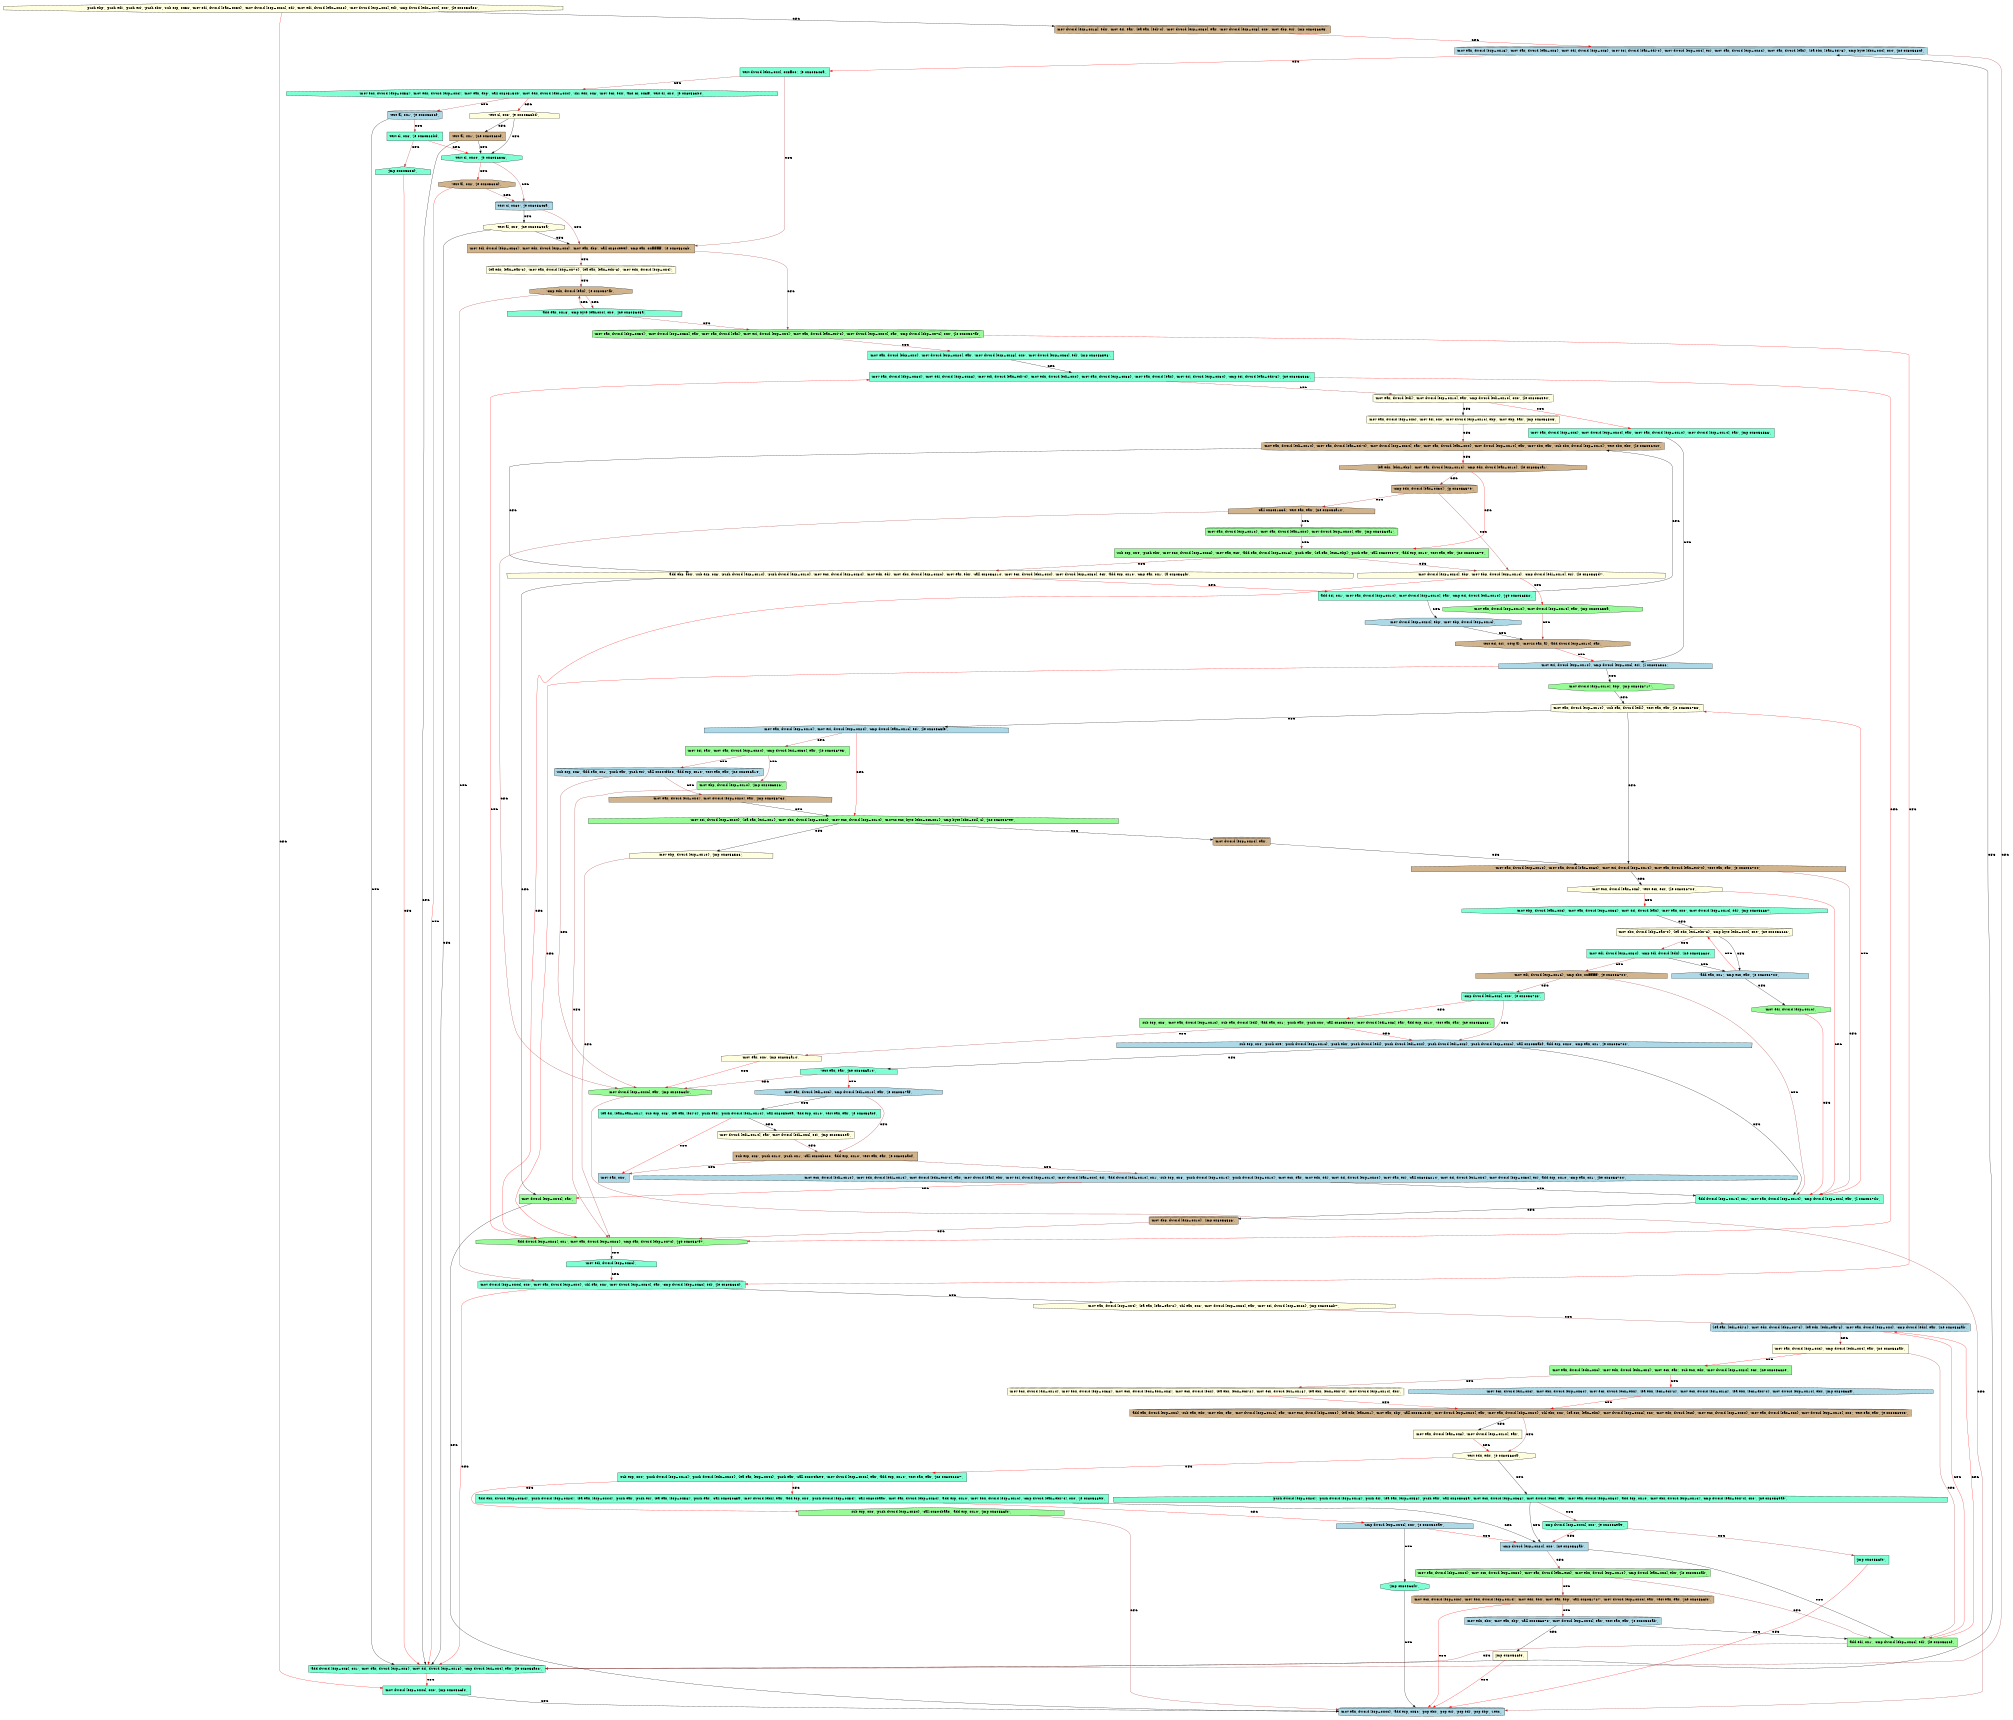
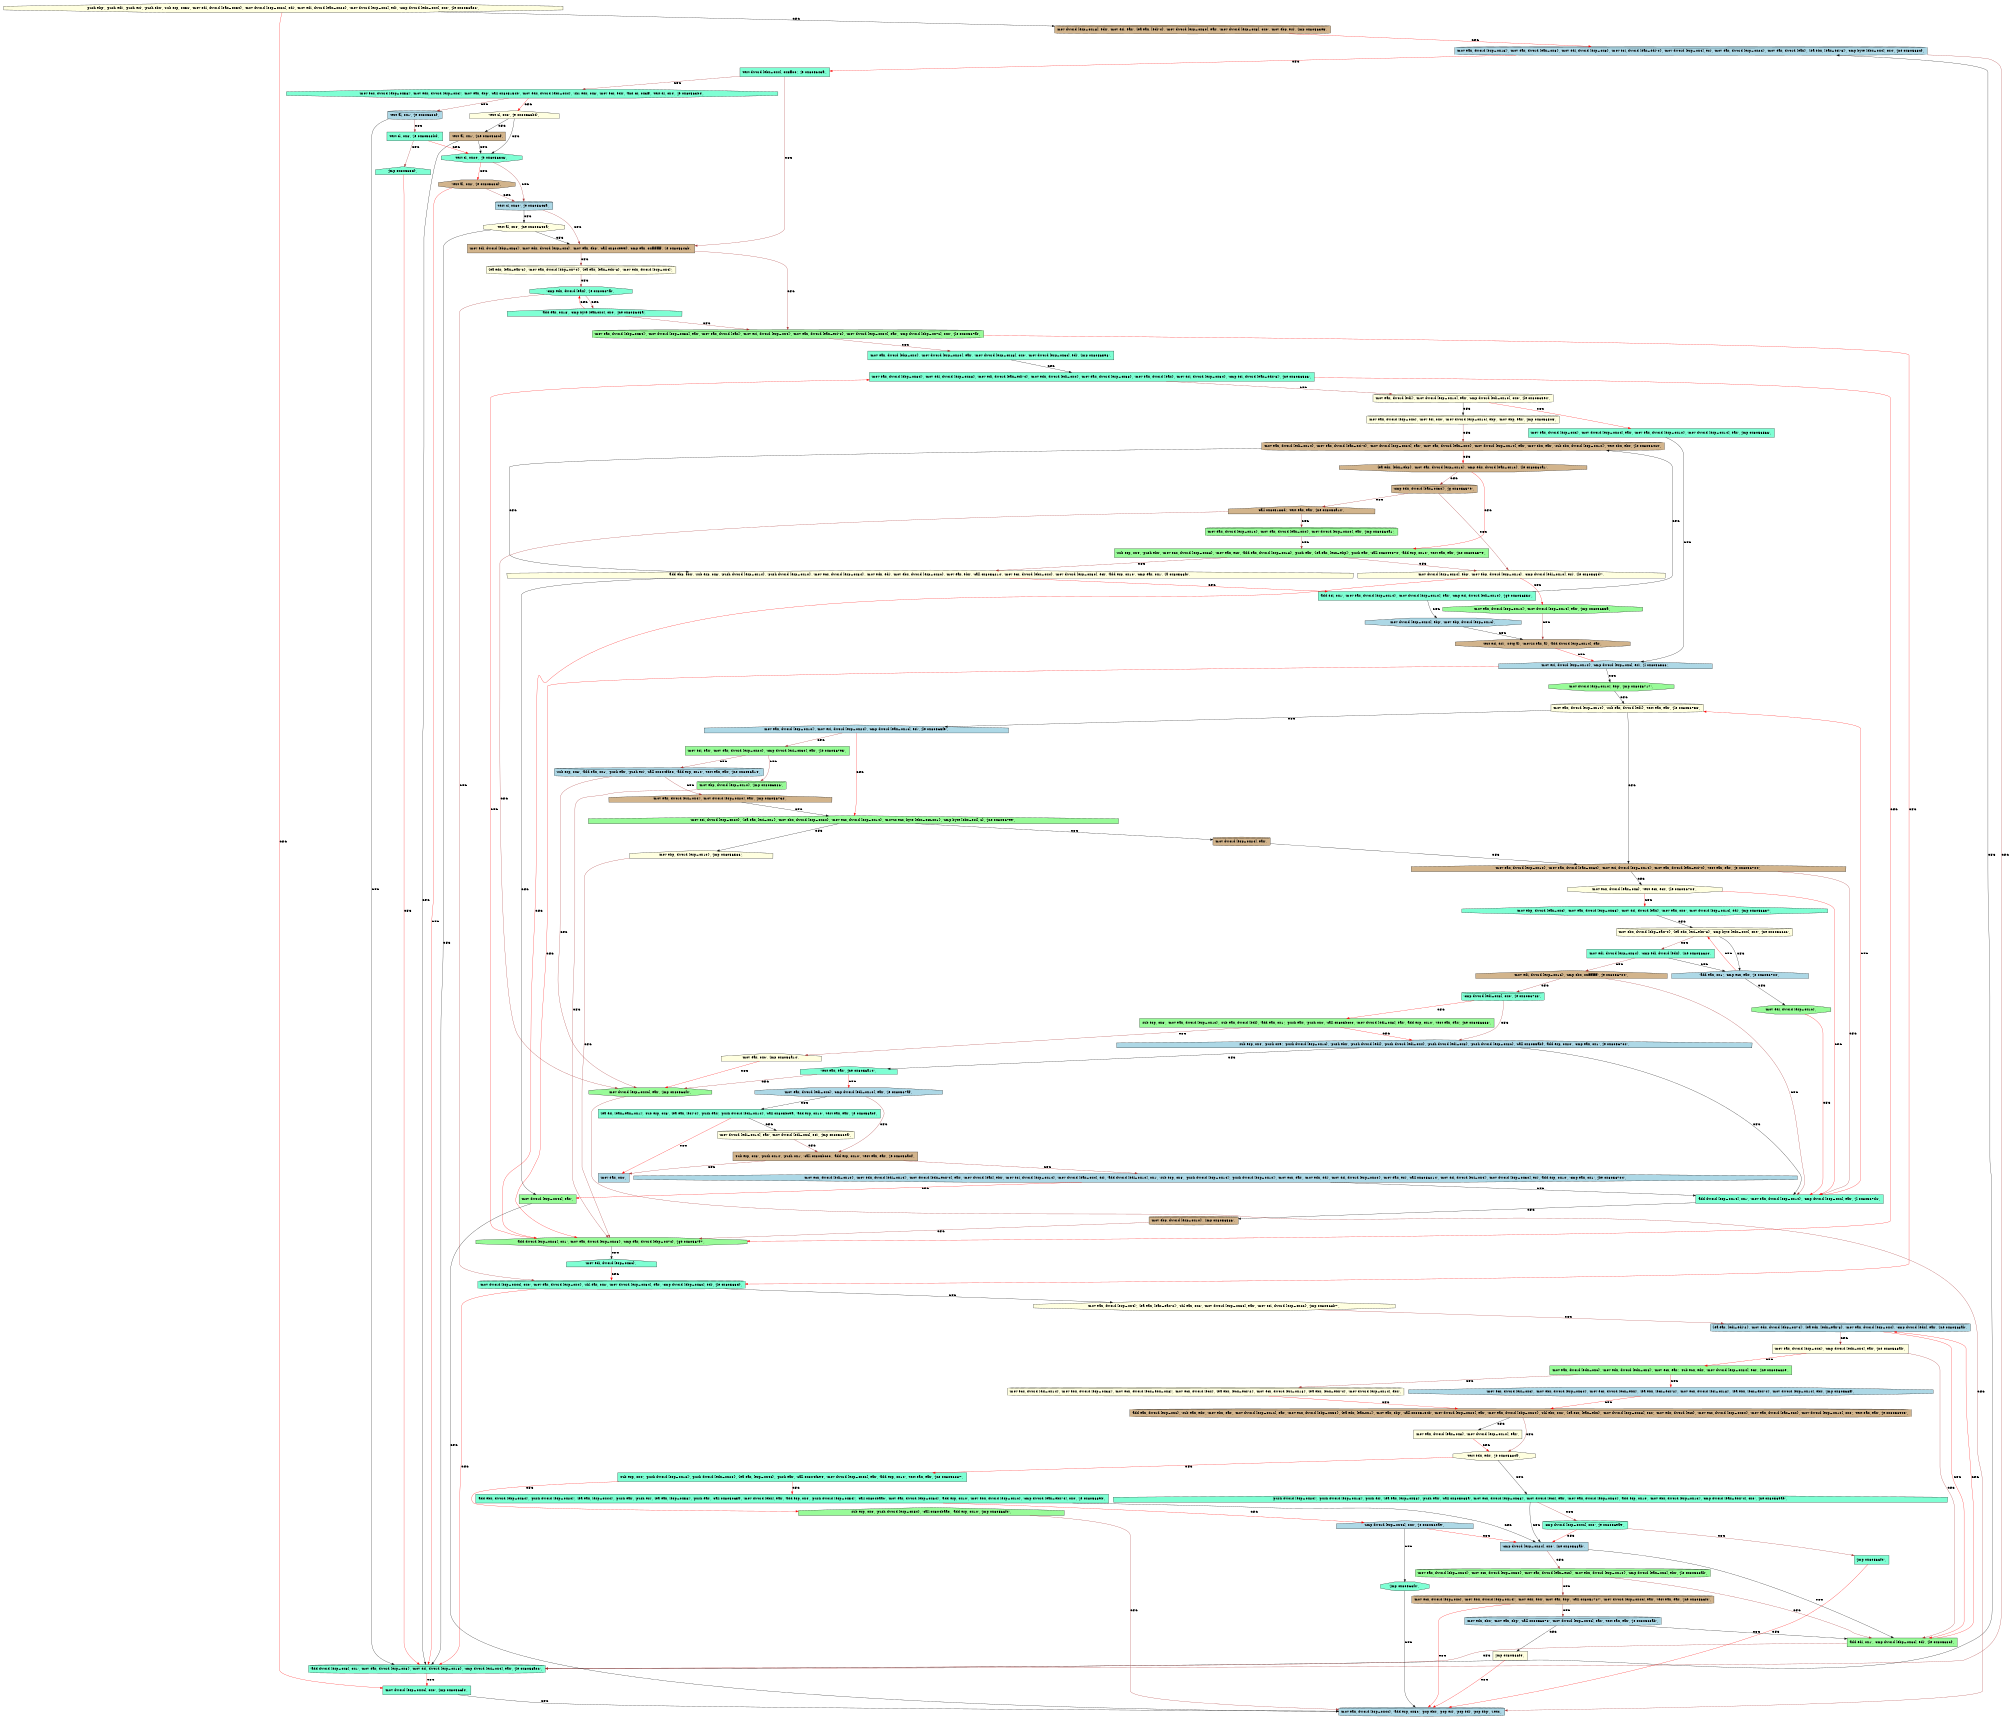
node "'cmp edx, dword [eax]', 'je 0x80567fb',": fillcolor tan -> aquamarine
